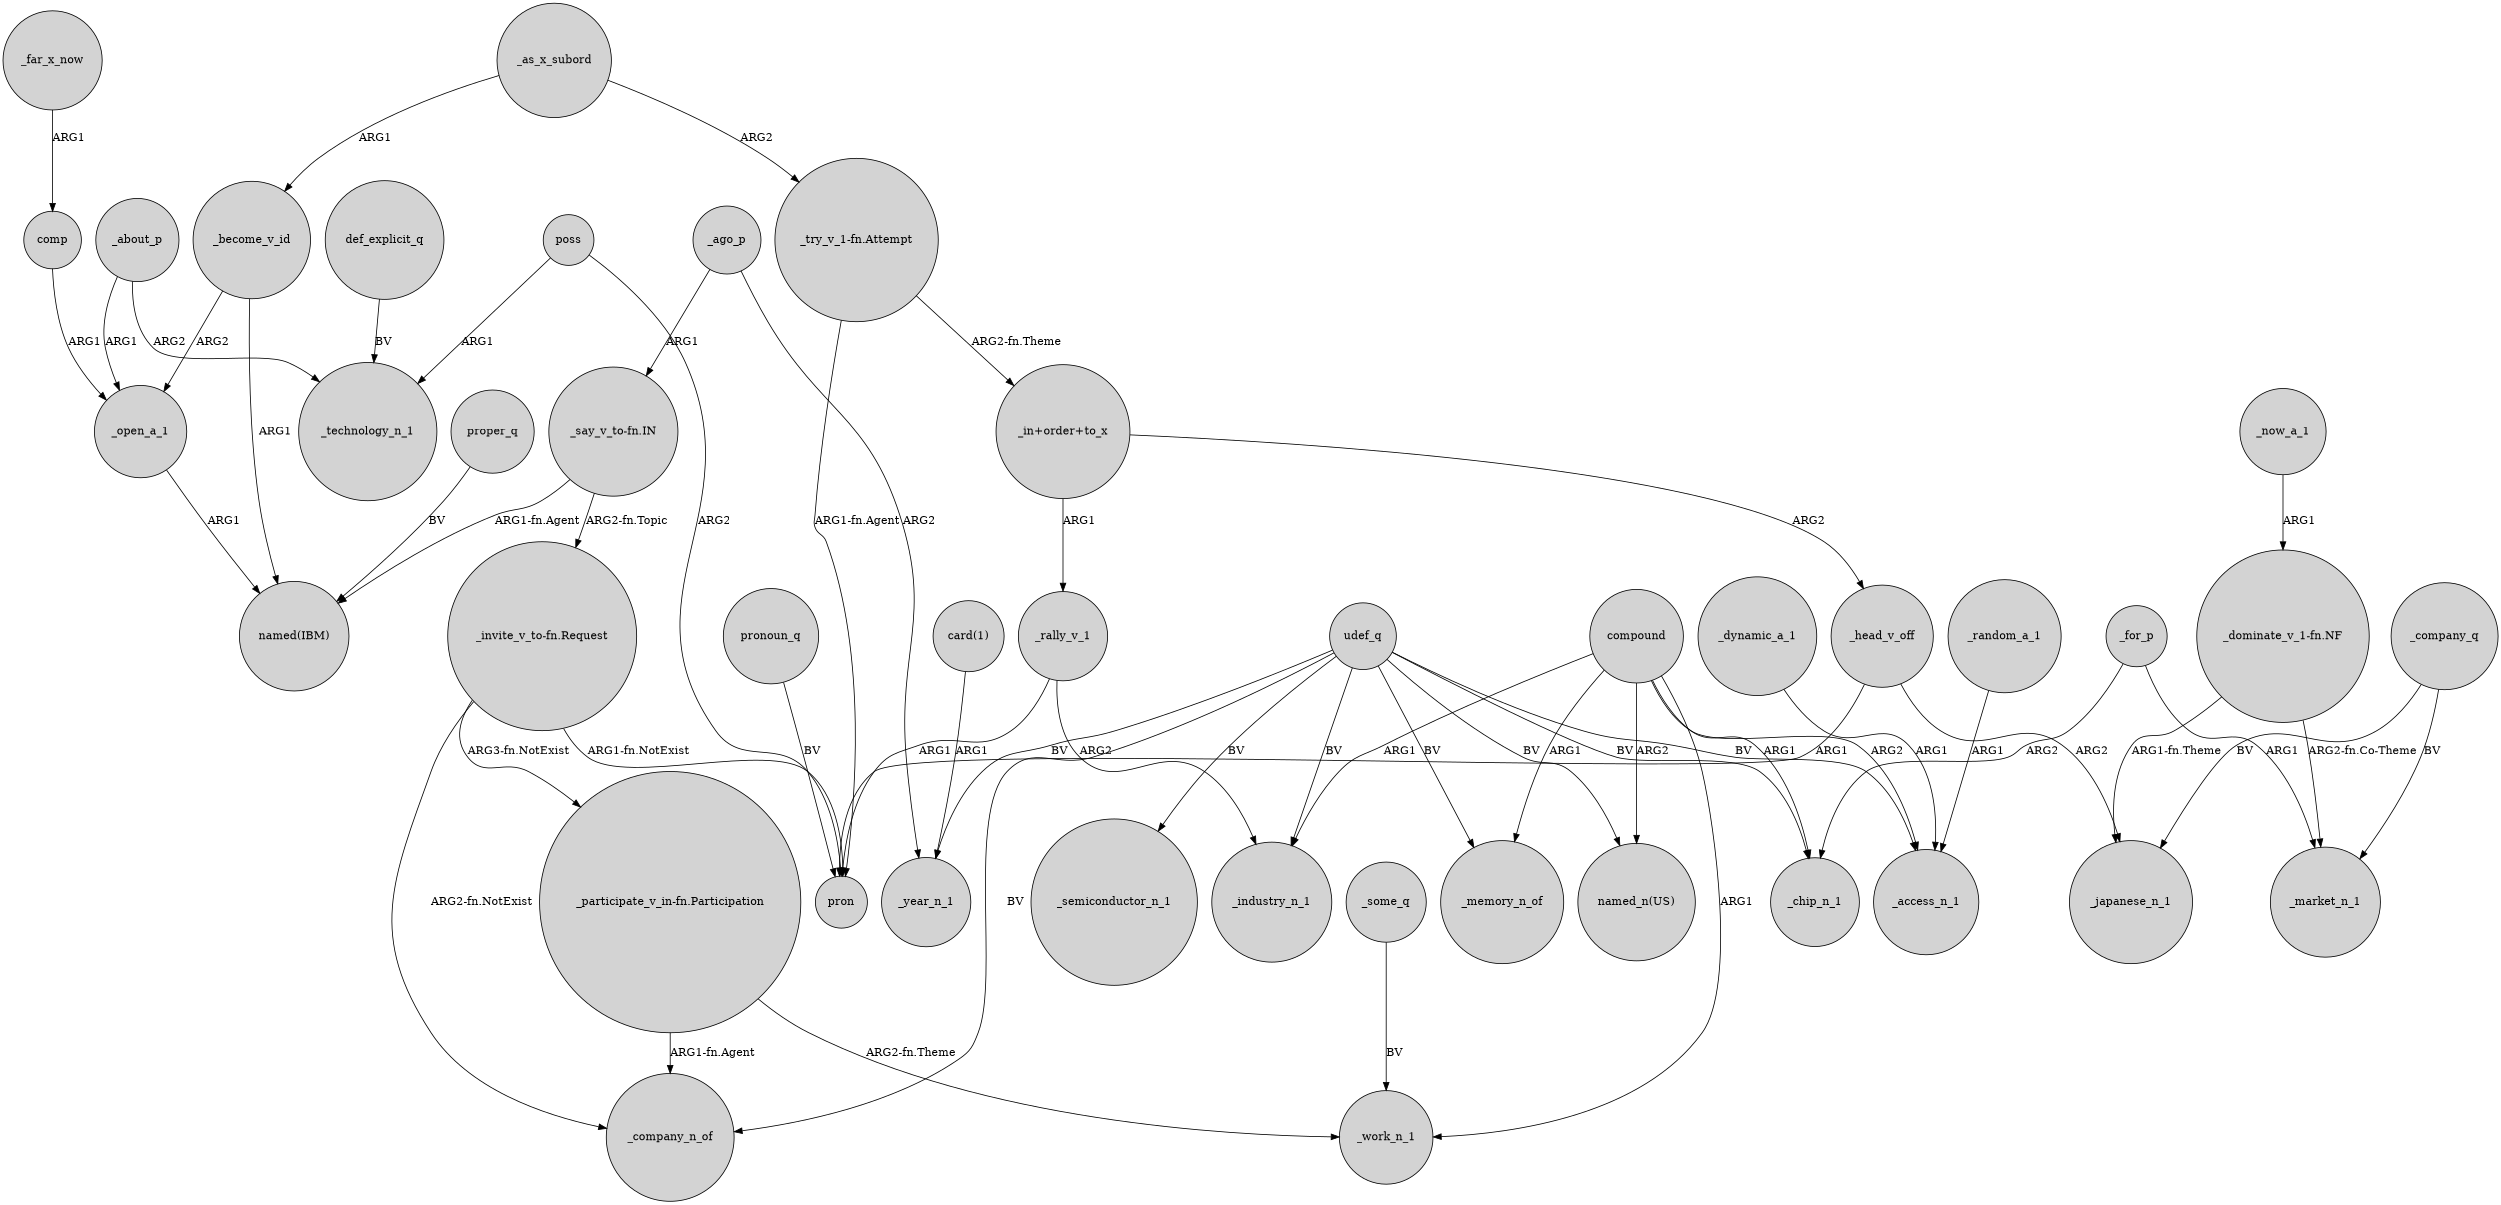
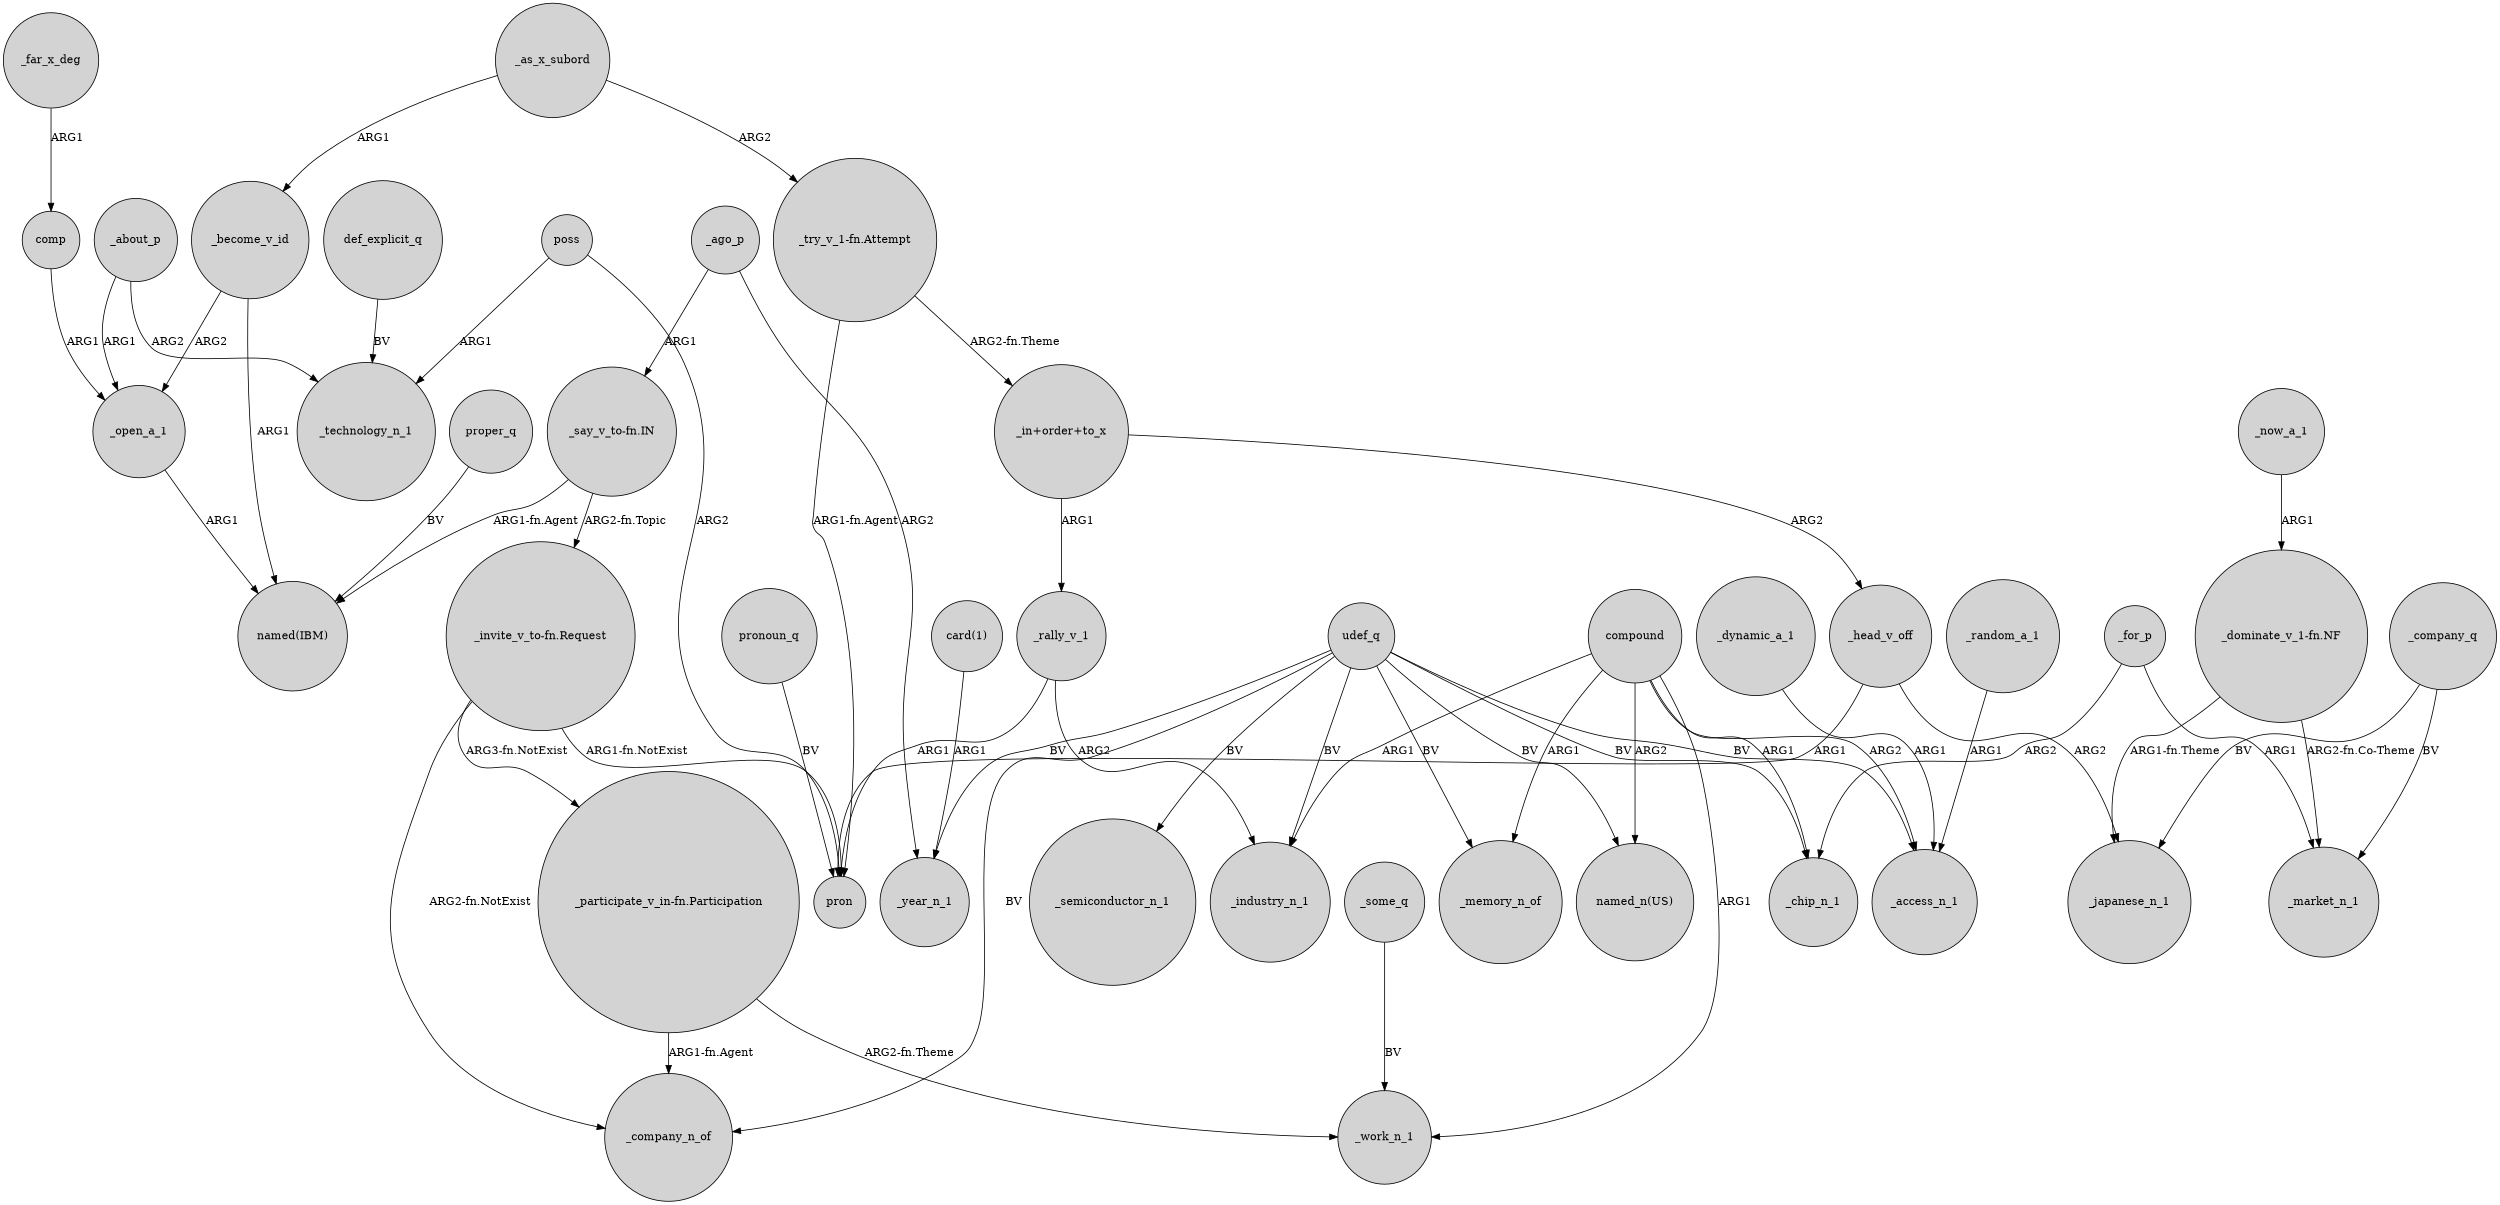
node "_far_x_now": label "_far_x_now" -> "_far_x_deg"
